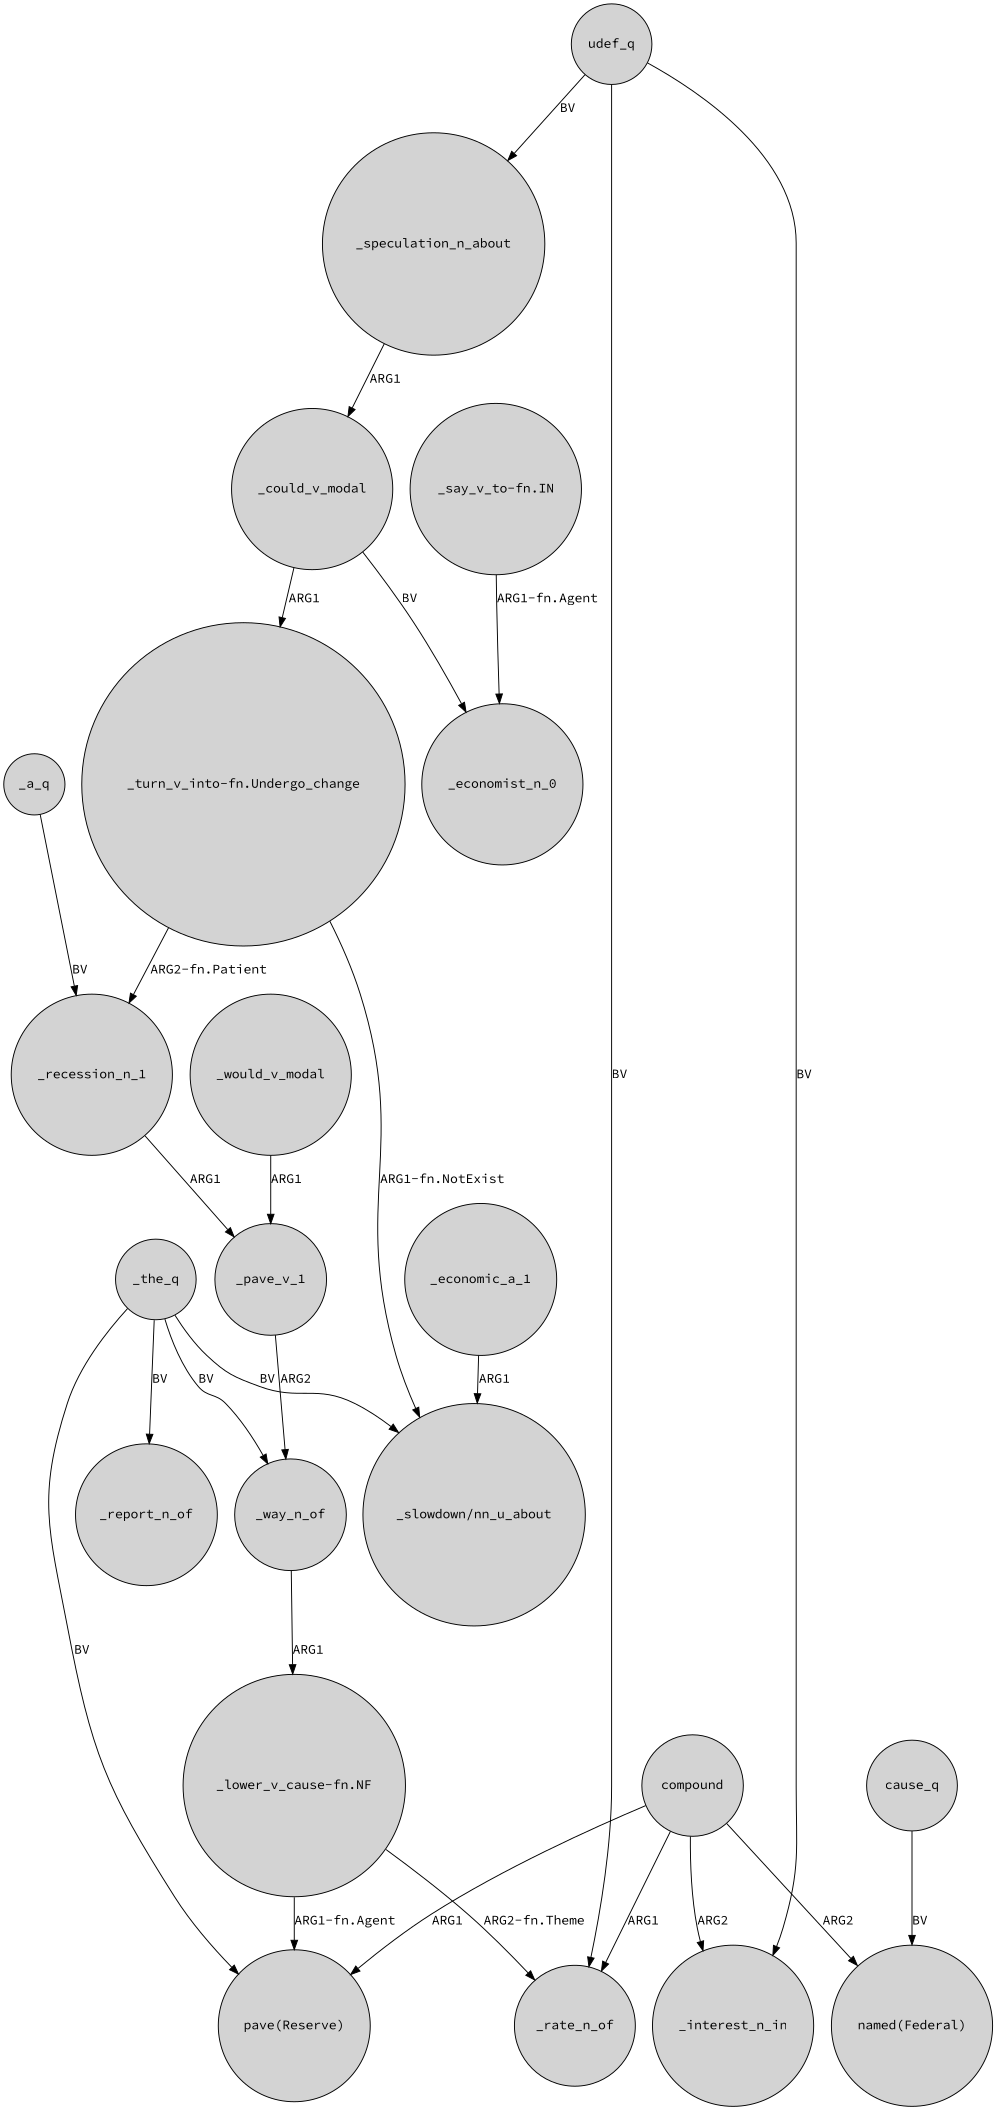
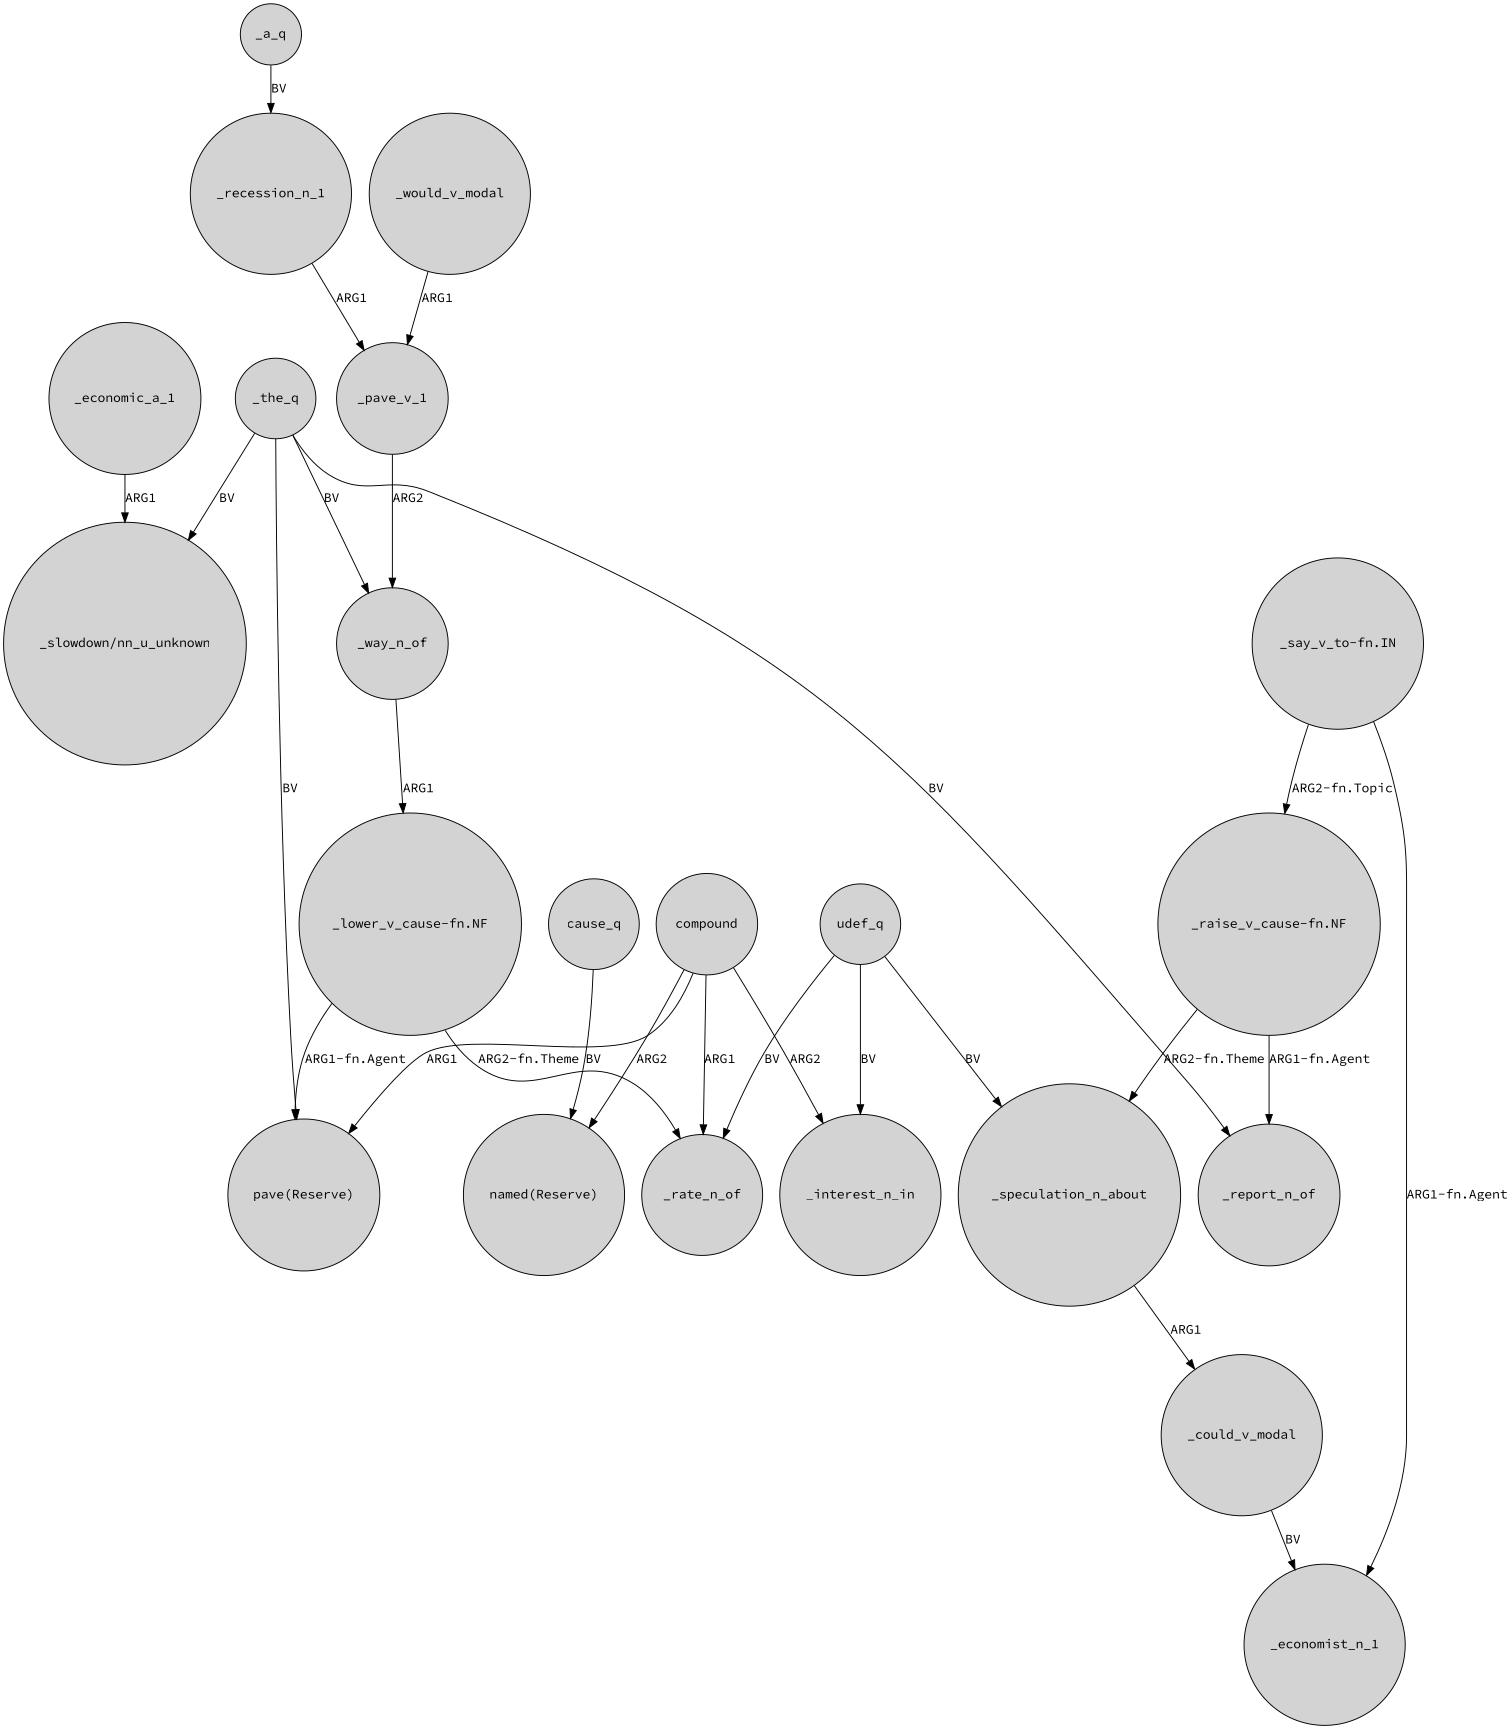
node "_turn_v_into-fn.Undergo_change": removed
node "_economist_n_0": label "_economist_n_0" -> "_economist_n_1"
node "_raise_v_cause-fn.NF": added
node "_slowdown/nn_u_about": label "_slowdown/nn_u_about" -> "_slowdown/nn_u_unknown"
node "named(Federal)": label "named(Federal)" -> "named(Reserve)"
